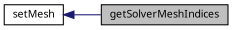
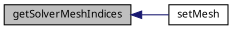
edge "getSolverMeshIndices" -> "setMesh": reversed
